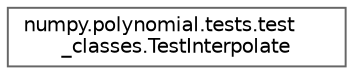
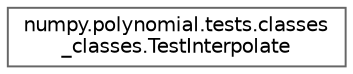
node "numpy.polynomial.tests.test _classes.TestInterpolate": label "numpy.polynomial.tests.test _classes.TestInterpolate" -> "numpy.polynomial.tests.classes _classes.TestInterpolate"
